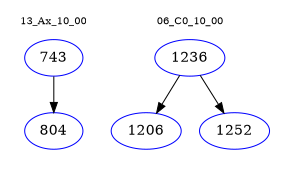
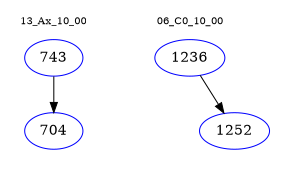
node "804": label "804" -> "704"
node "1206": removed
